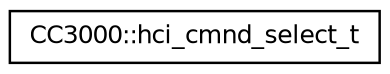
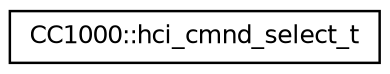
node "CC3000::hci_cmnd_select_t": label "CC3000::hci_cmnd_select_t" -> "CC1000::hci_cmnd_select_t"
